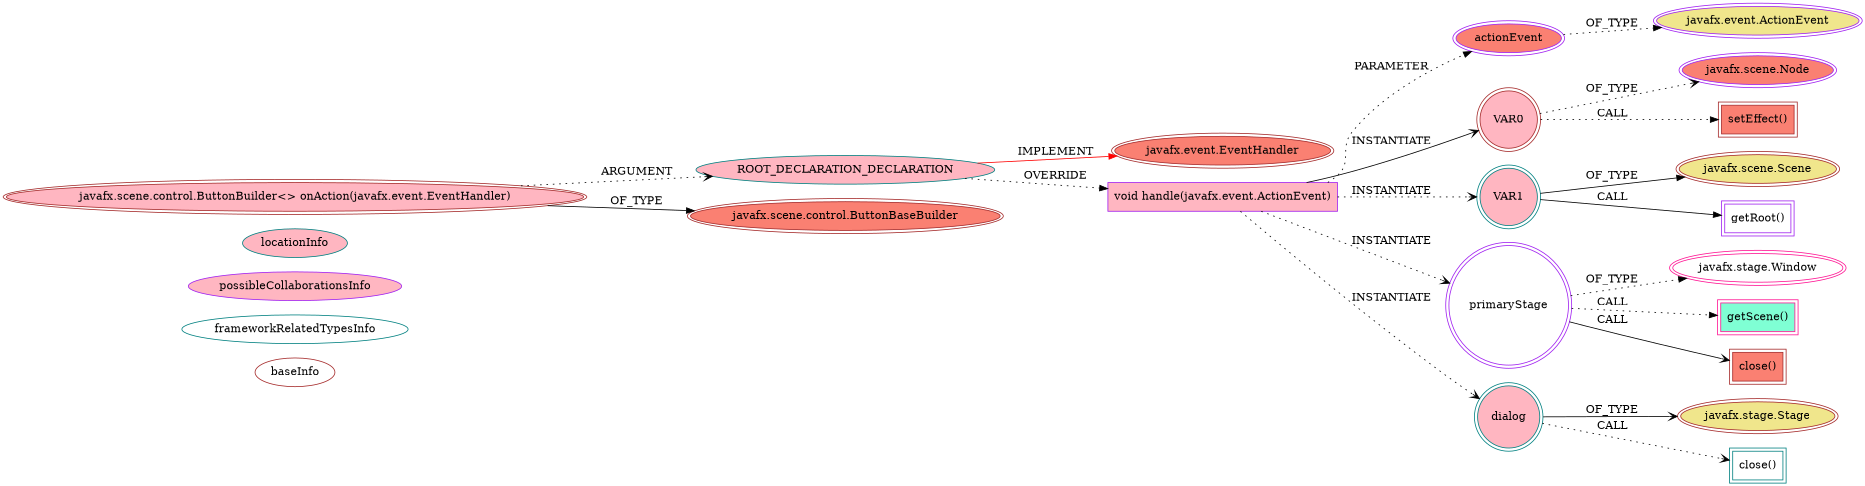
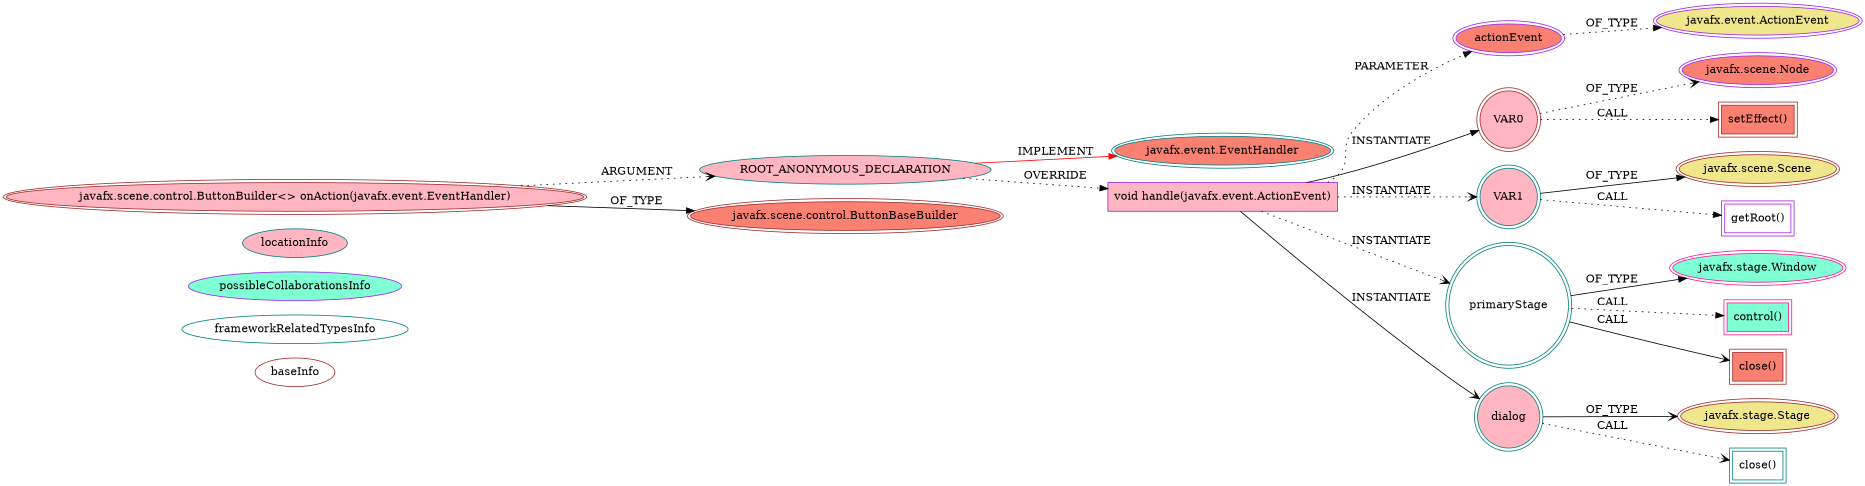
node "javafx.event.EventHandler": color brown -> teal
edge "void handle(javafx.event.ActionEvent)" -> "VAR0": arrowhead vee -> normal
node "ROOT_DECLARATION_DECLARATION": label "ROOT_DECLARATION_DECLARATION" -> "ROOT_ANONYMOUS_DECLARATION"
edge "VAR1" -> "getRoot()": style solid -> dotted
node "javafx.stage.Window": fillcolor white -> aquamarine
node "possibleCollaborationsInfo": fillcolor lightpink -> aquamarine
edge "primaryStage" -> "javafx.stage.Window": style dotted -> solid
edge "void handle(javafx.event.ActionEvent)" -> "dialog": style dotted -> solid
node "primaryStage": color purple -> teal
node "getScene()": label "getScene()" -> "control()"
